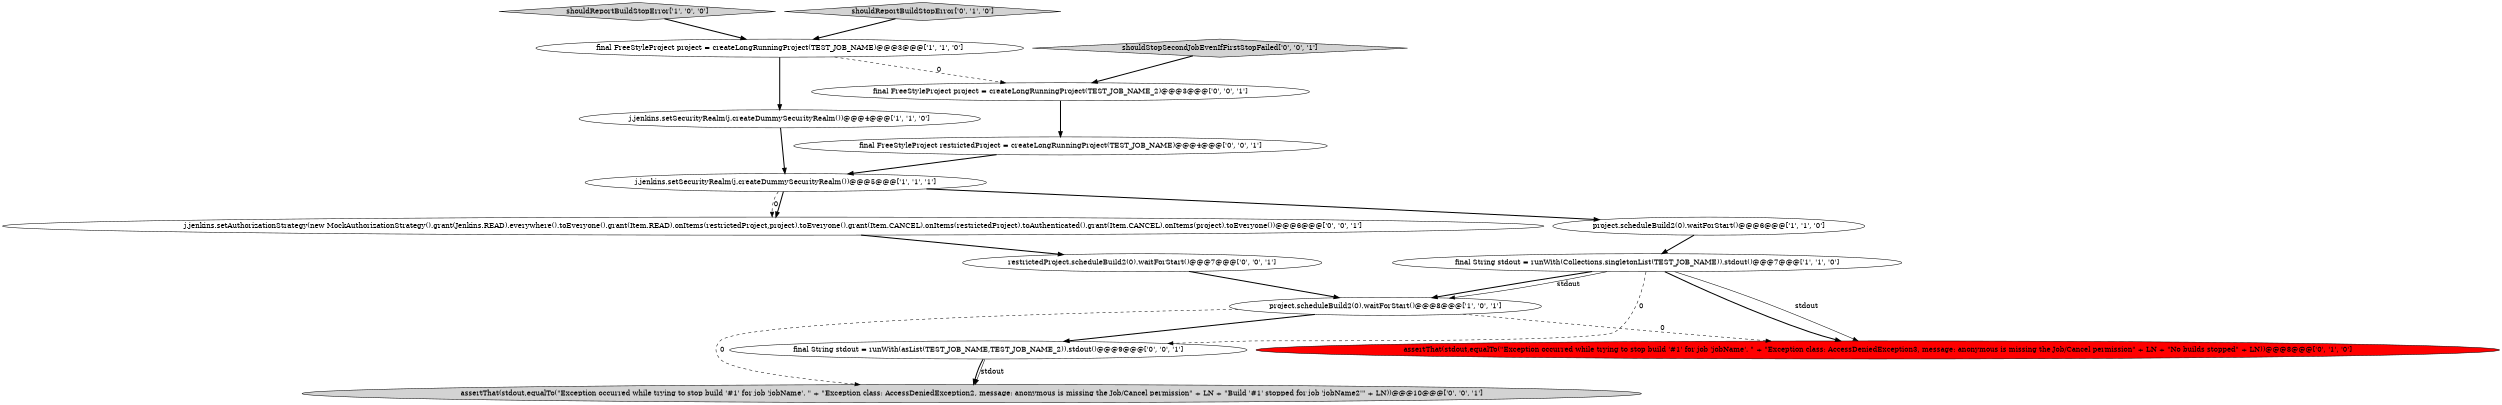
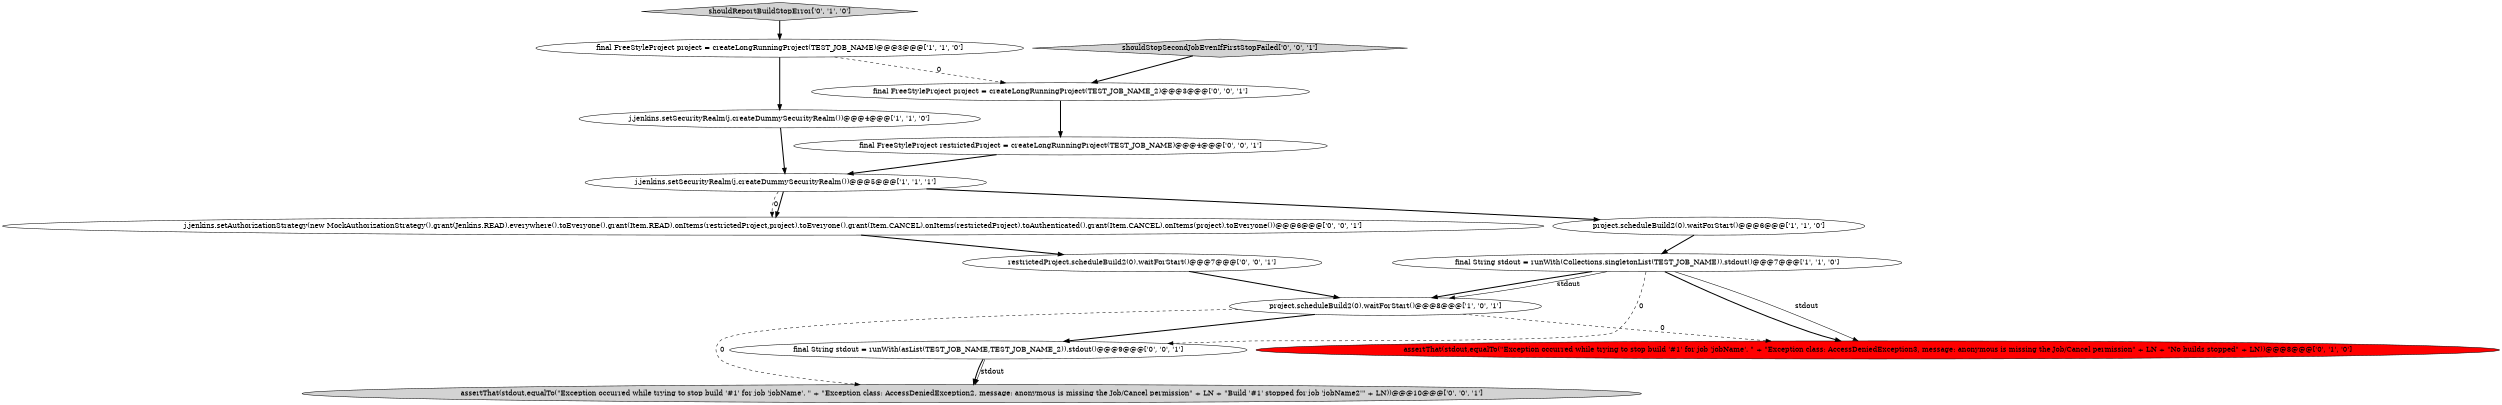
node "shouldReportBuildStopError['1', '0', '0']": removed
